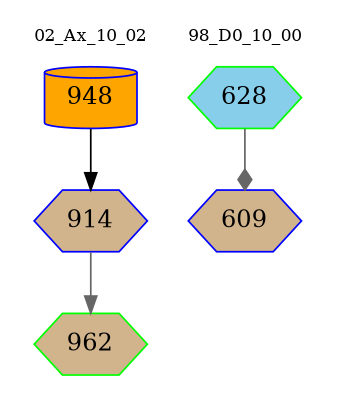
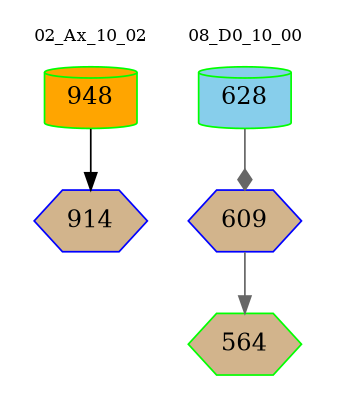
cluster "98_D0_10_00": label "98_D0_10_00" -> "08_D0_10_00"
node "948": color blue -> green
node "628": shape hexagon -> cylinder
node "962": removed
node "564": added
